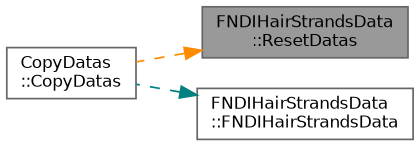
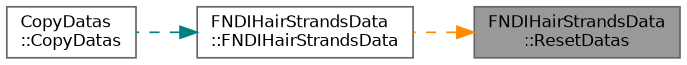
edge "CopyDatas ::CopyDatas" -> "FNDIHairStrandsData ::ResetDatas": now "FNDIHairStrandsData ::FNDIHairStrandsData" -> "FNDIHairStrandsData ::ResetDatas"
